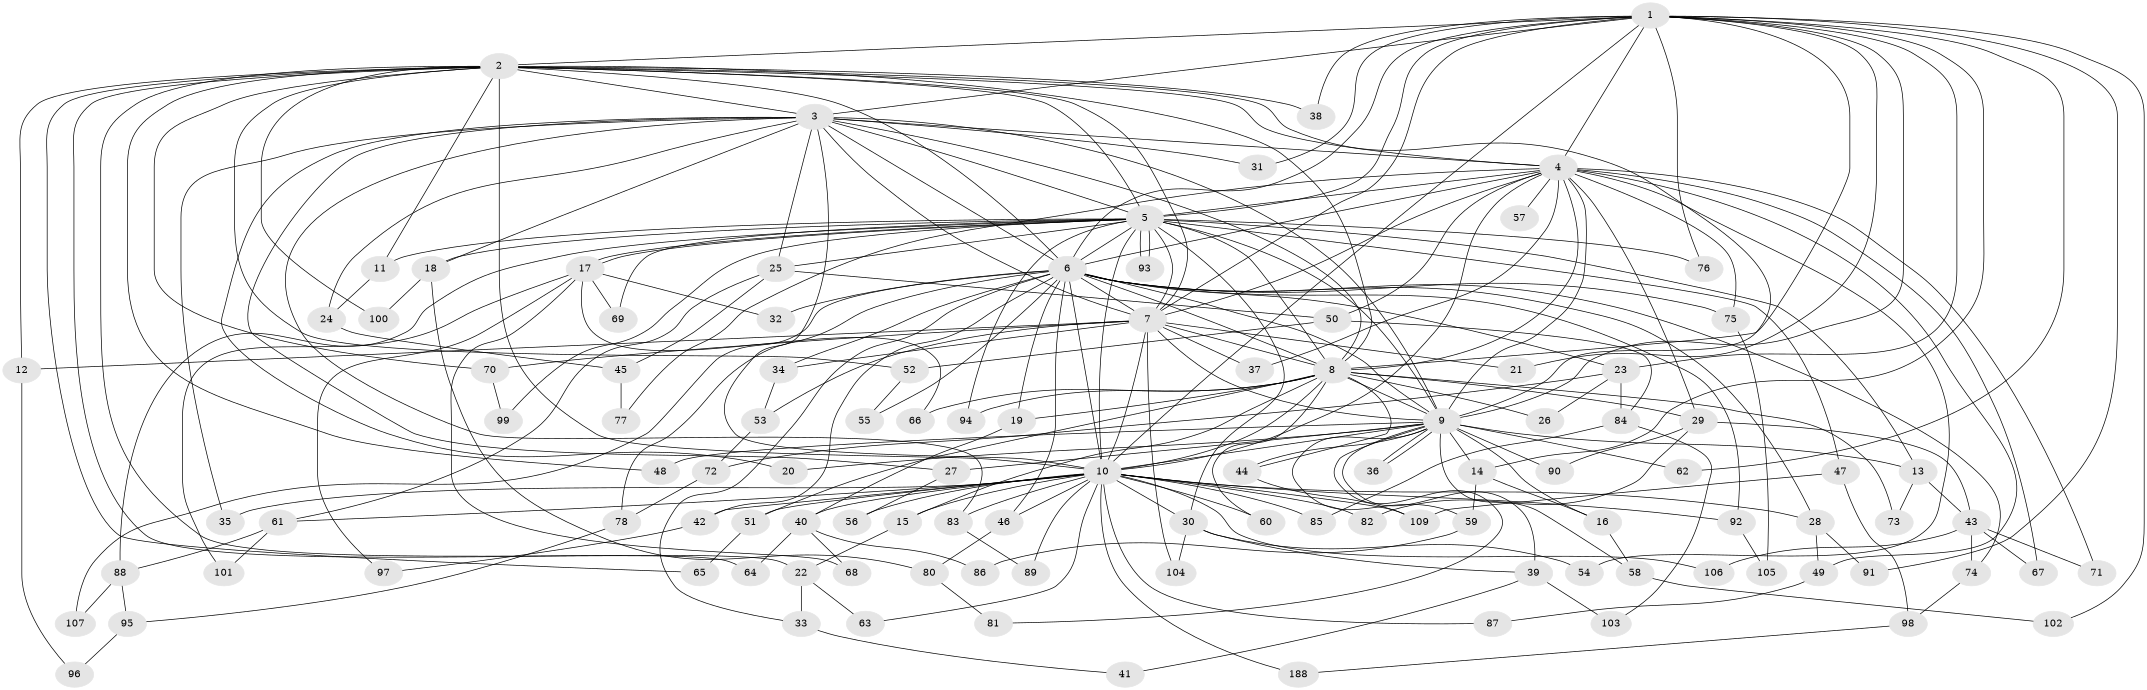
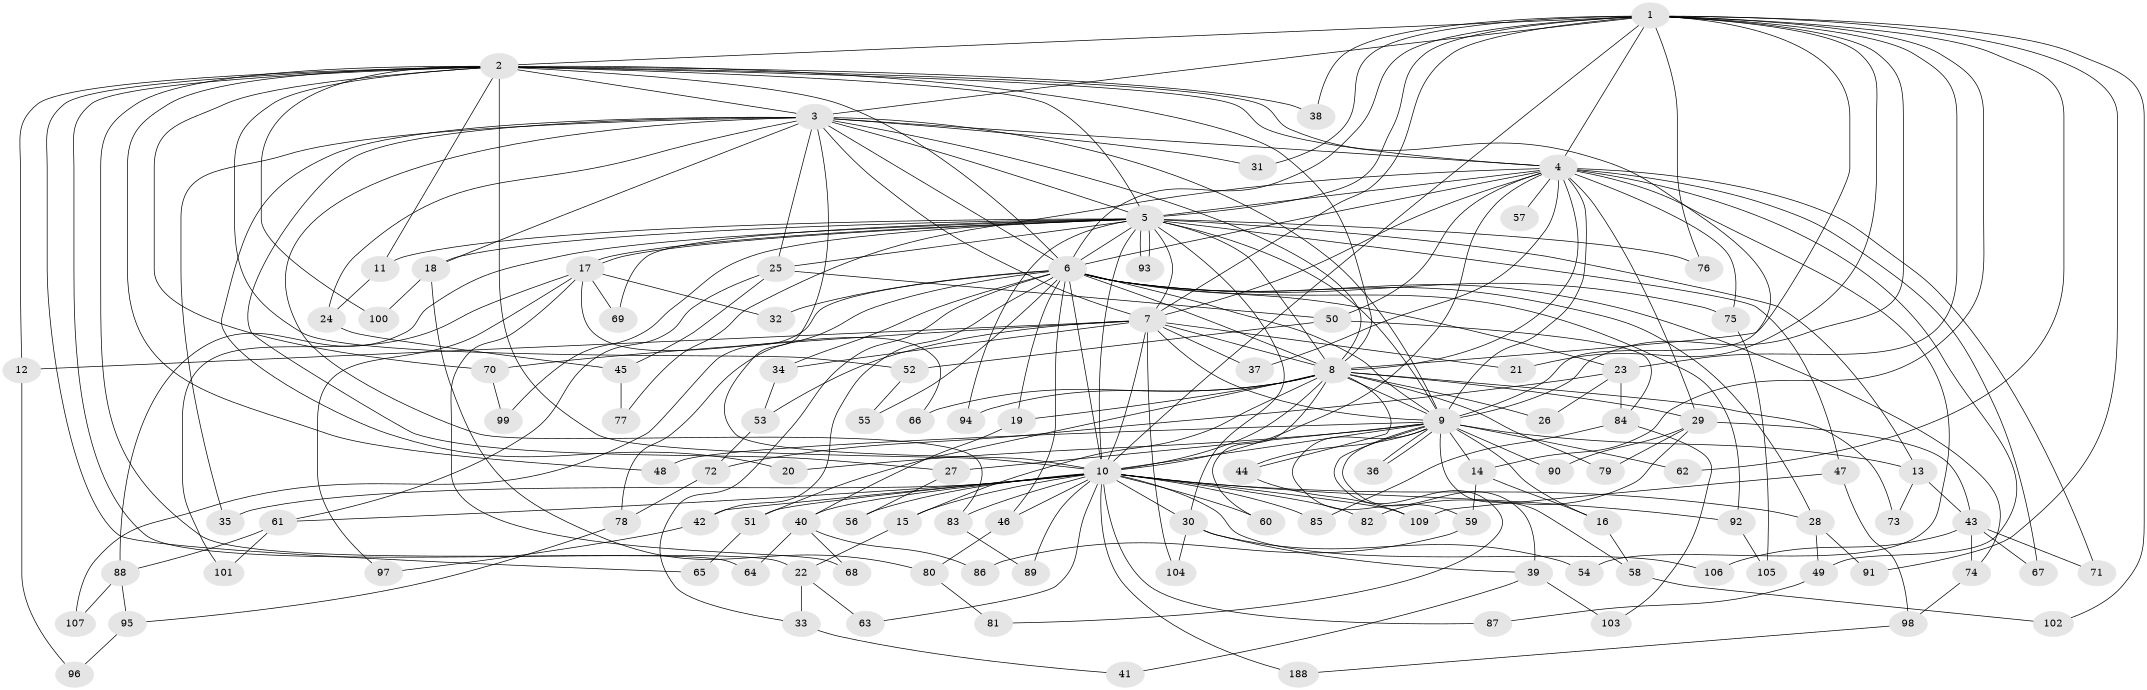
edge "2" -- "7": removed
edge "6" -- "7": removed
node "79": added
